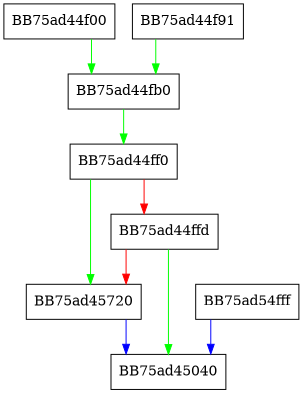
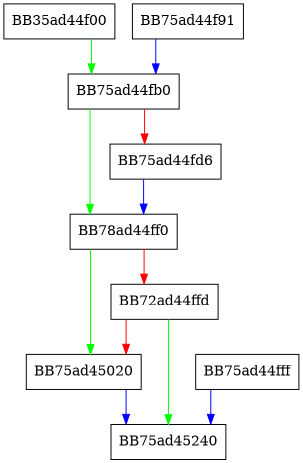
node "BB75ad44f00": label "BB75ad44f00" -> "BB35ad44f00"
edge "BB75ad44f91" -> "BB75ad44fb0": color green -> blue
node "BB75ad44ff0": label "BB75ad44ff0" -> "BB78ad44ff0"
node "BB75ad44fd6": added
node "BB75ad44ffd": label "BB75ad44ffd" -> "BB72ad44ffd"
node "BB75ad45720": label "BB75ad45720" -> "BB75ad45020"
node "BB75ad54fff": label "BB75ad54fff" -> "BB75ad44fff"
node "BB75ad45040": label "BB75ad45040" -> "BB75ad45240"
